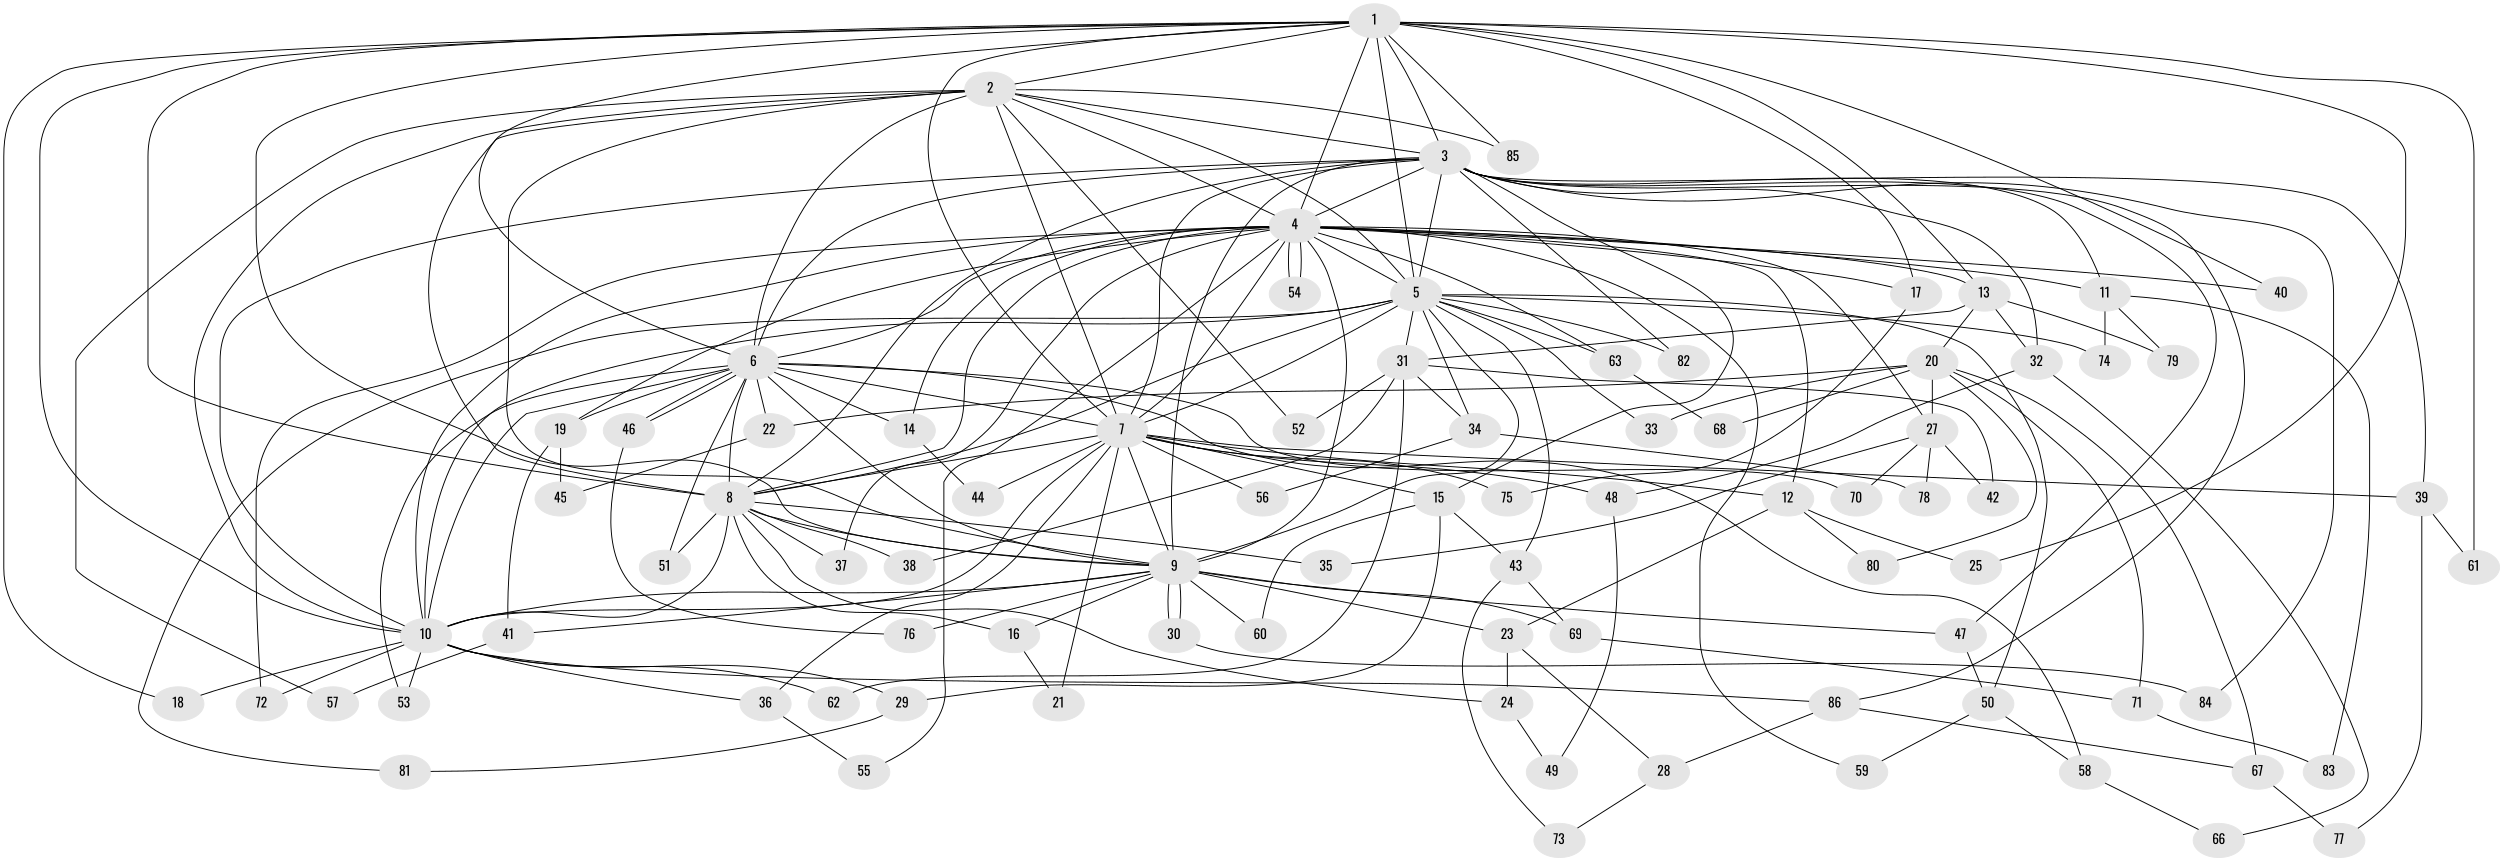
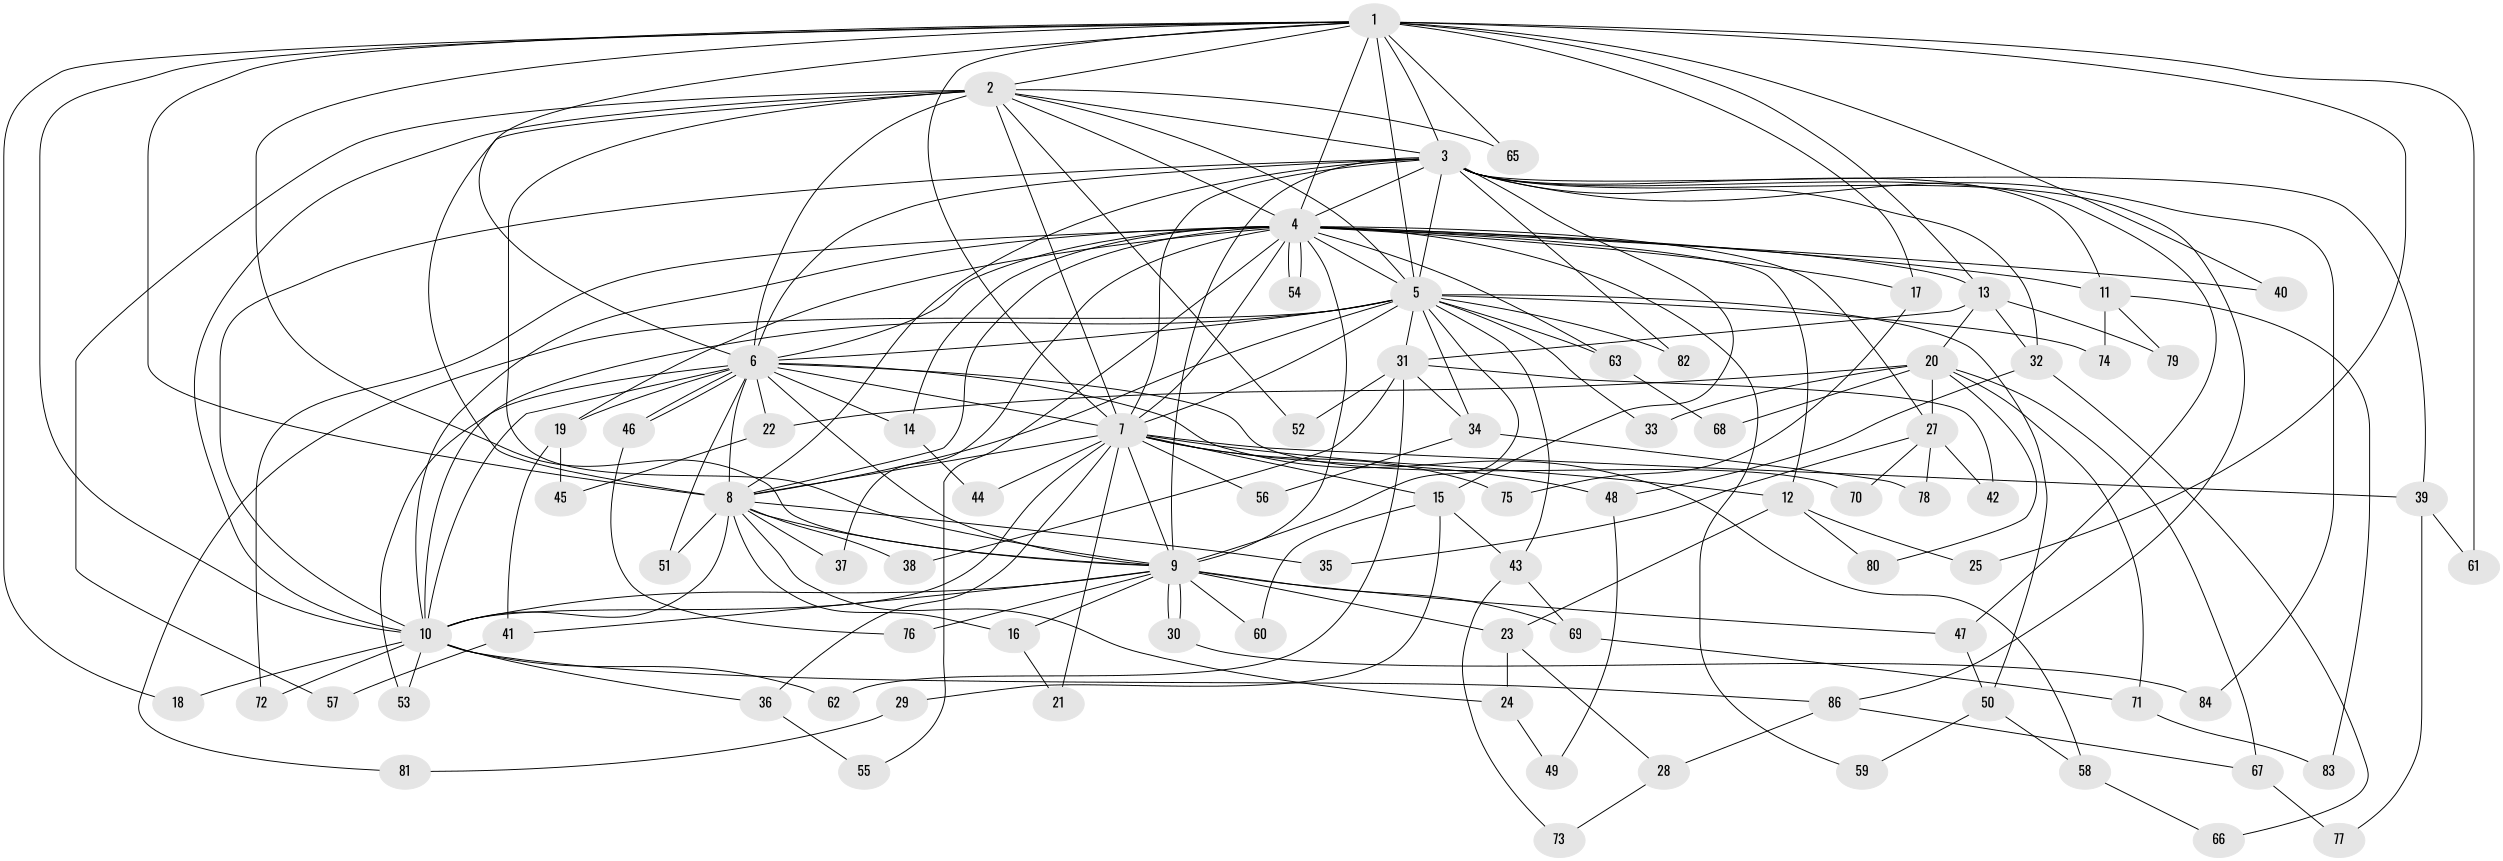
node "85": label "85" -> "65"
edge "5" -- "6": added
edge "10" -- "29": removed
